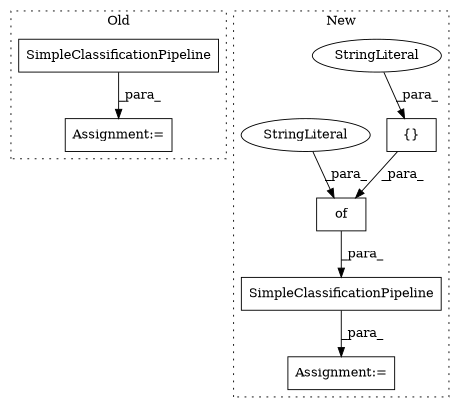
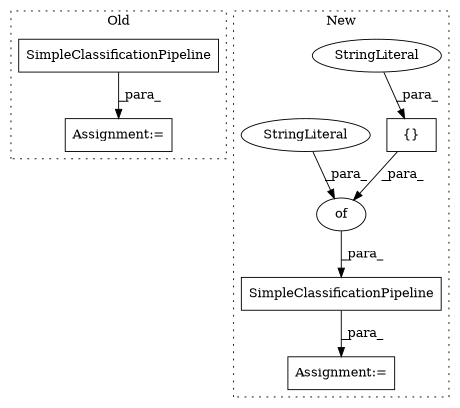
node "of": shape box -> ellipse
